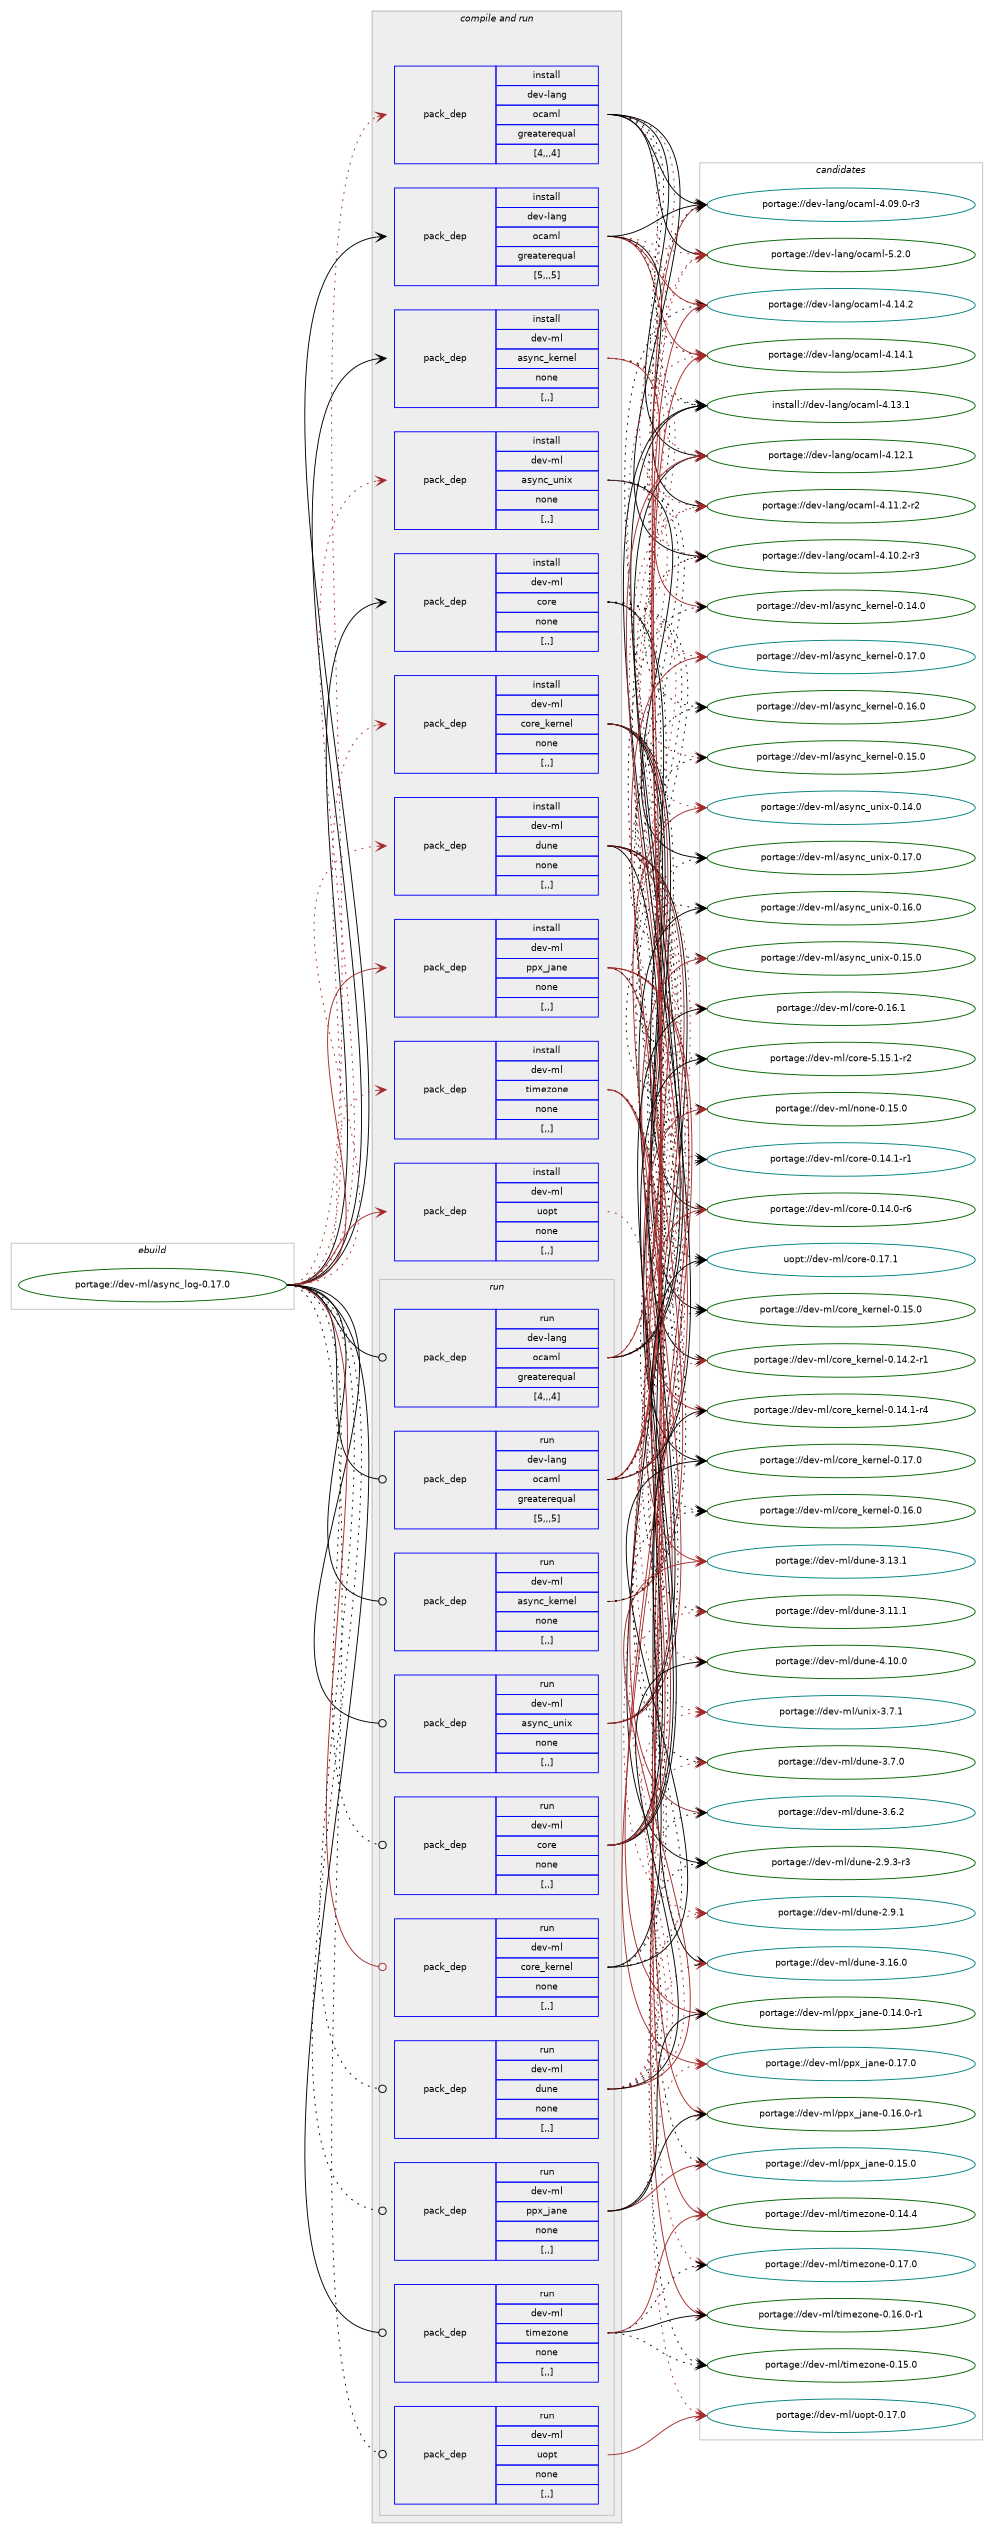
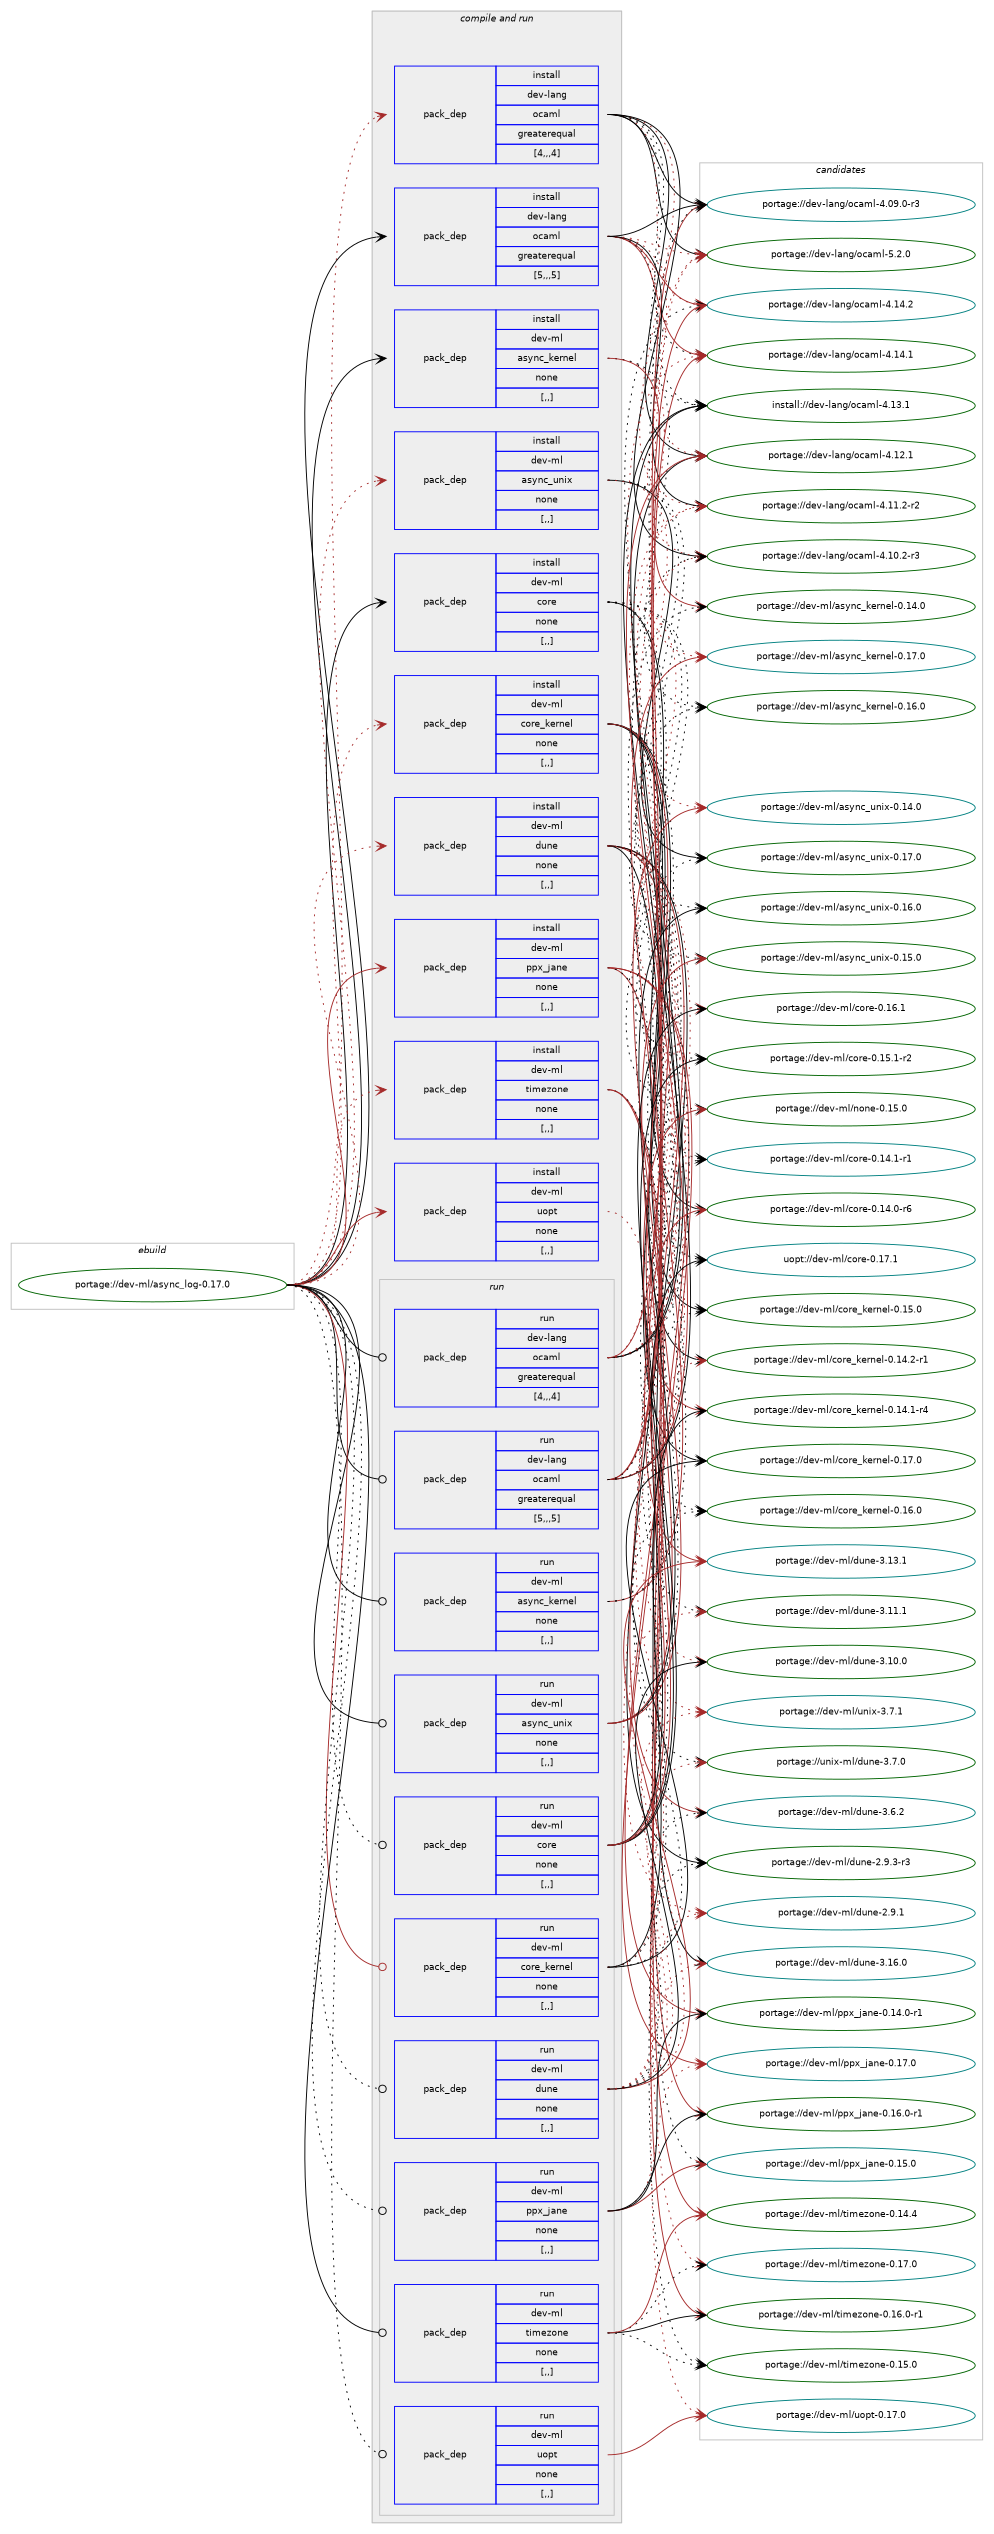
node "portage://dev-ml/async_kernel-0.15.0": removed
node "portage://dev-ml/core-5.15.1-r2": label "portage://dev-ml/core-5.15.1-r2" -> "portage://dev-ml/core-0.15.1-r2"
node "portage://dev-ml/dune-4.10.0": label "portage://dev-ml/dune-4.10.0" -> "portage://dev-ml/dune-3.10.0"
node "portage://dev-ml/dune-3.7.0": label "portage://dev-ml/dune-3.7.0" -> "portage://unix-ml/dune-3.7.0"
